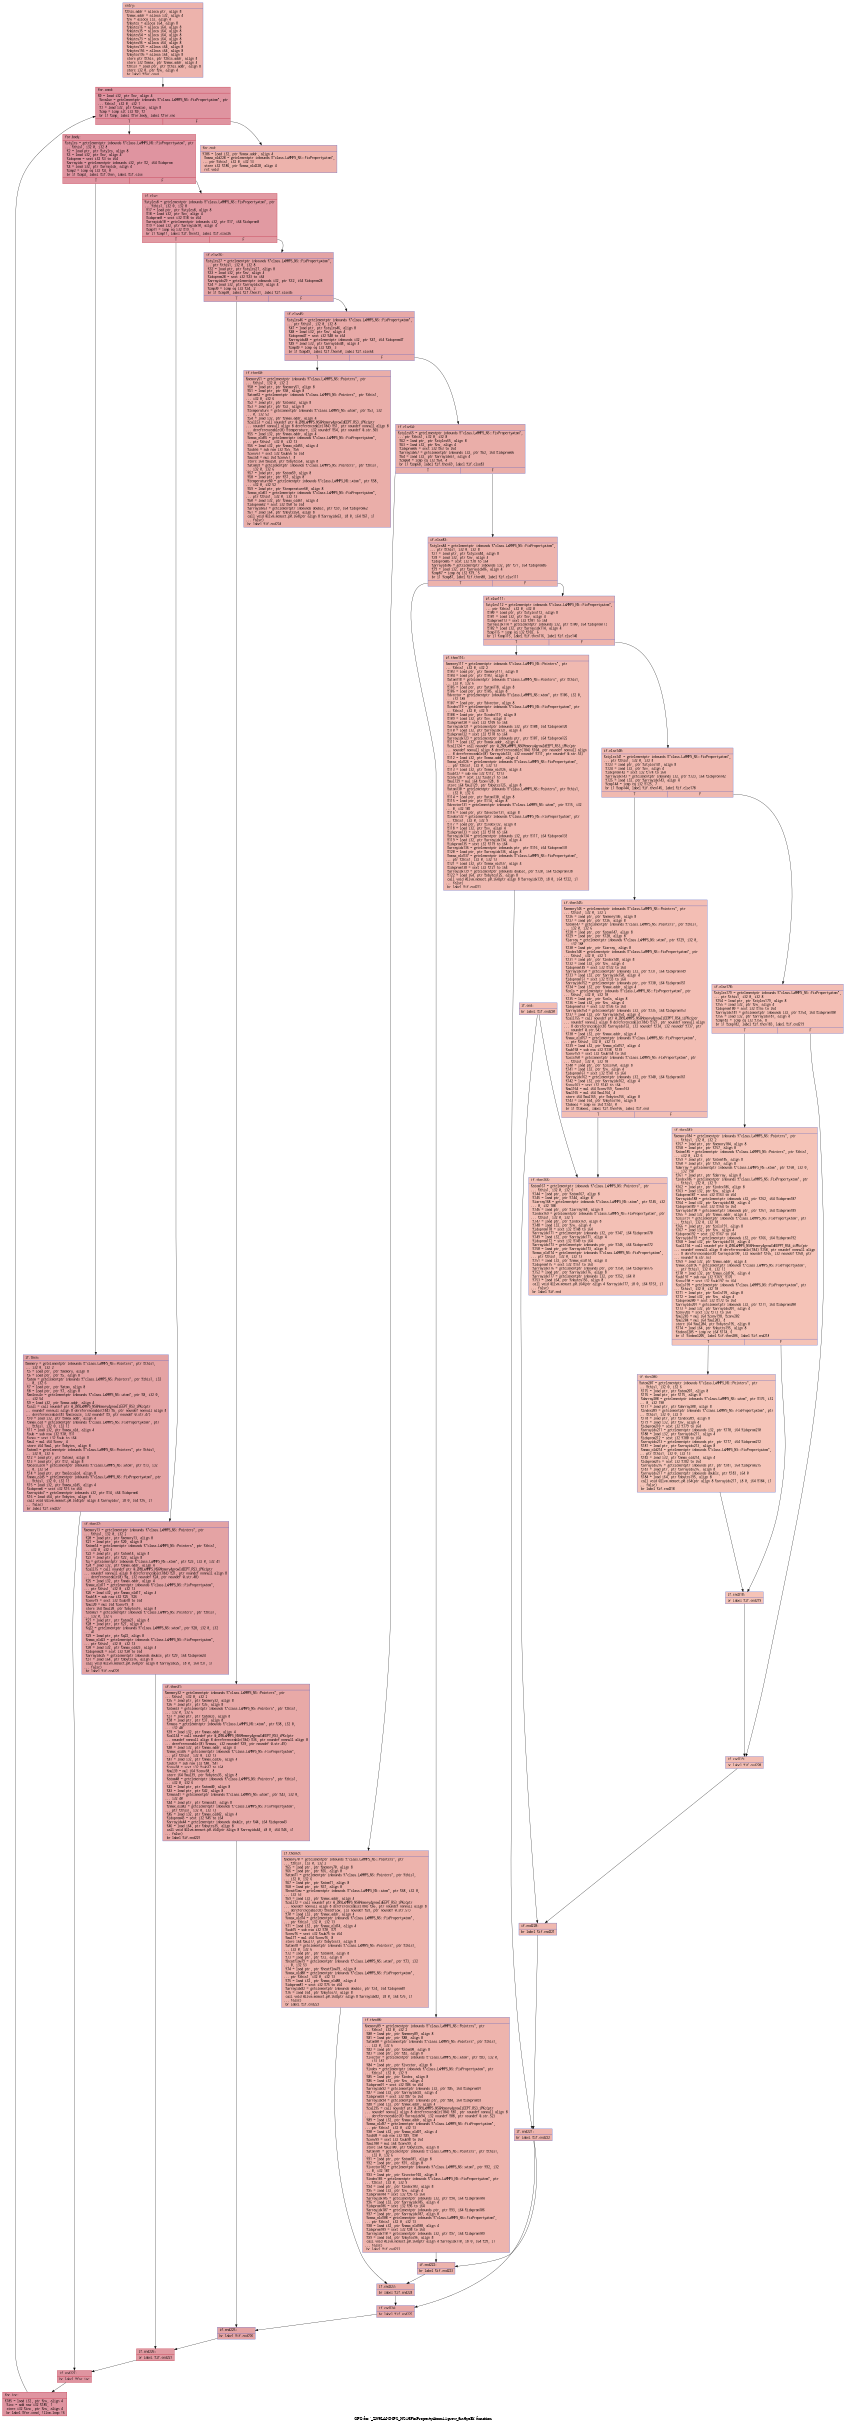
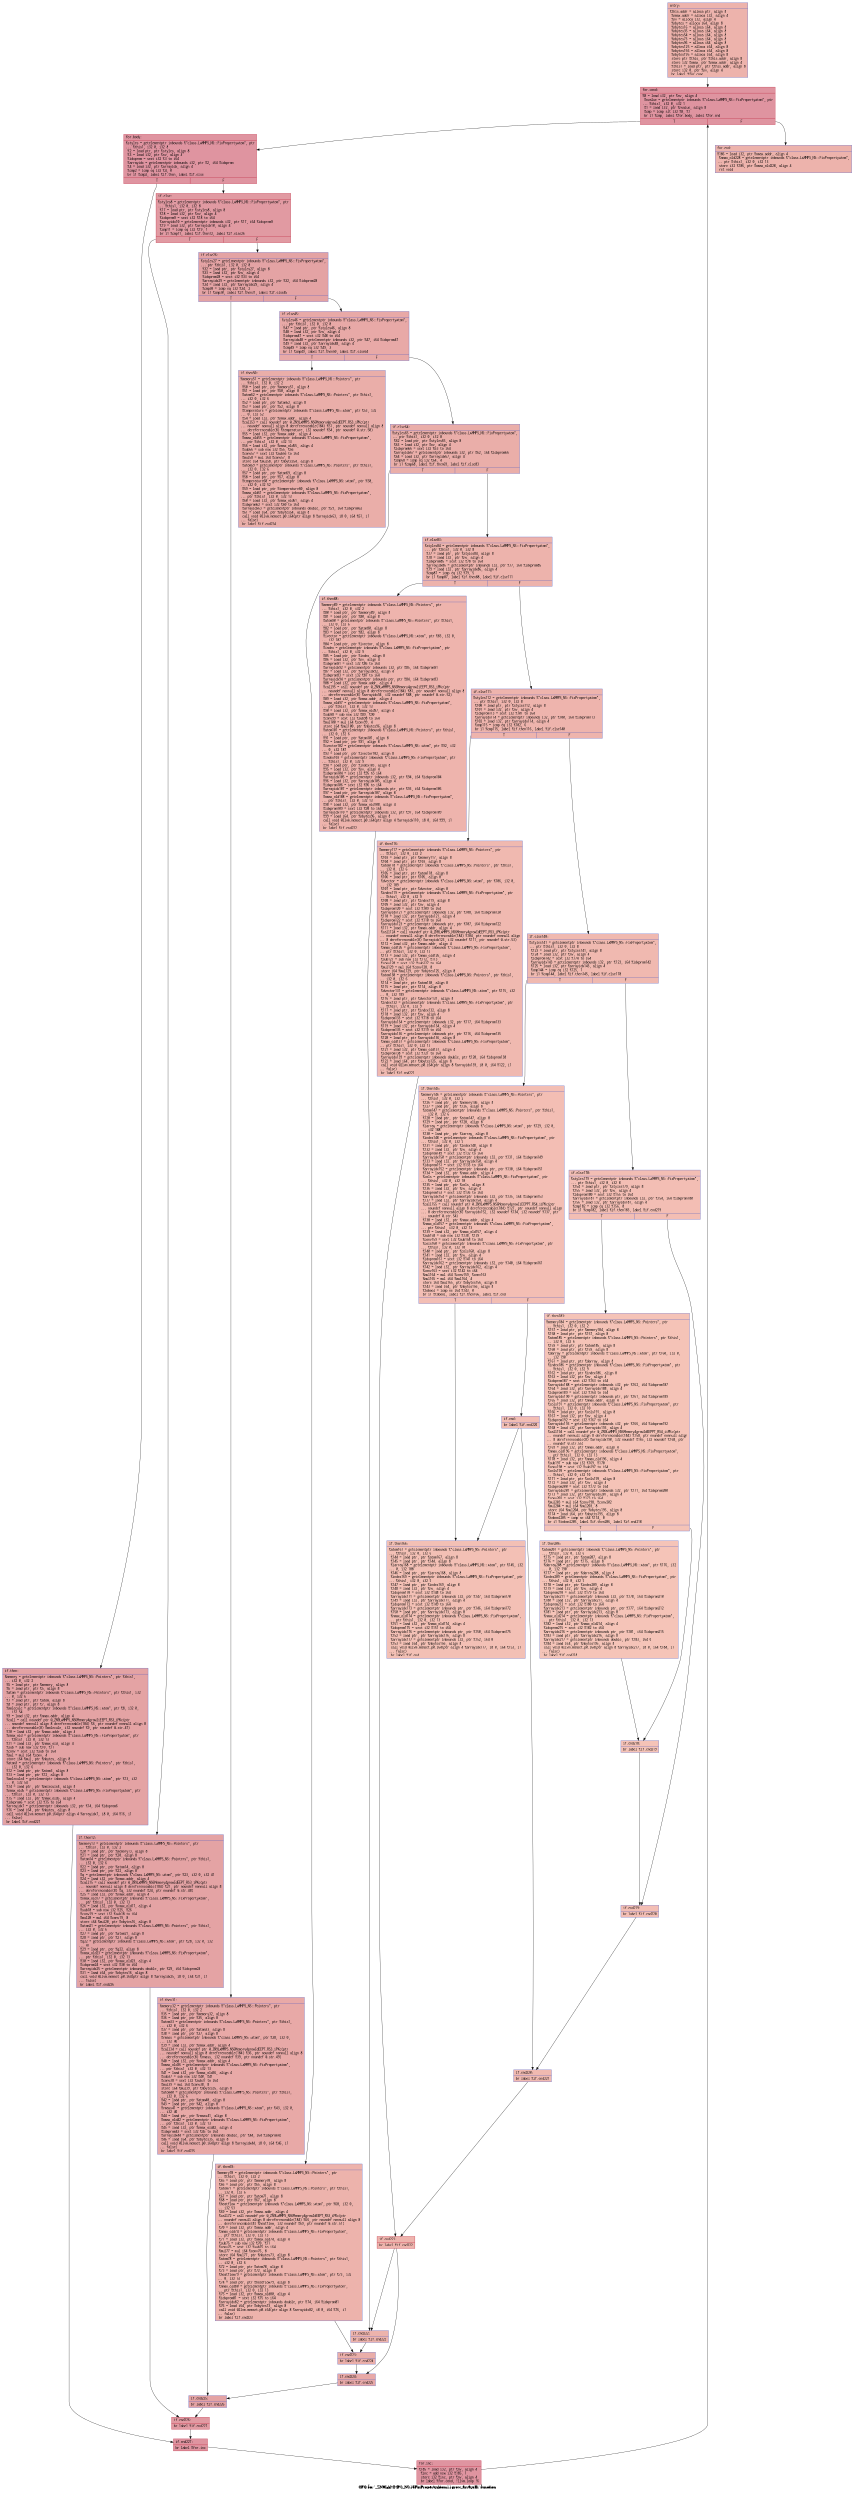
edge "if.then145:" -> "if.end:": added
node "if.end221:": color #3d50c3ff -> #b70d28ff
